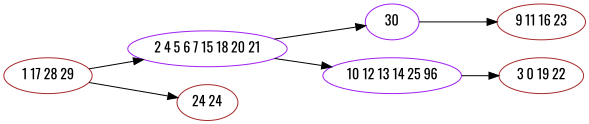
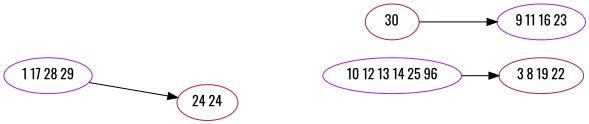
node "30": color purple -> brown
node "9 11 16 23": color brown -> purple
node "2 4 5 6 7 15 18 20 21": removed
node "1 17 28 29": color brown -> purple
node "3 0 19 22": label "3 0 19 22" -> "3 8 19 22"
